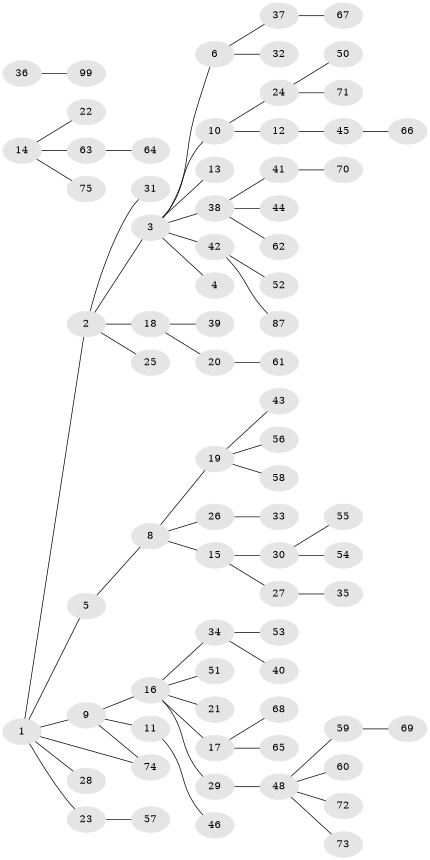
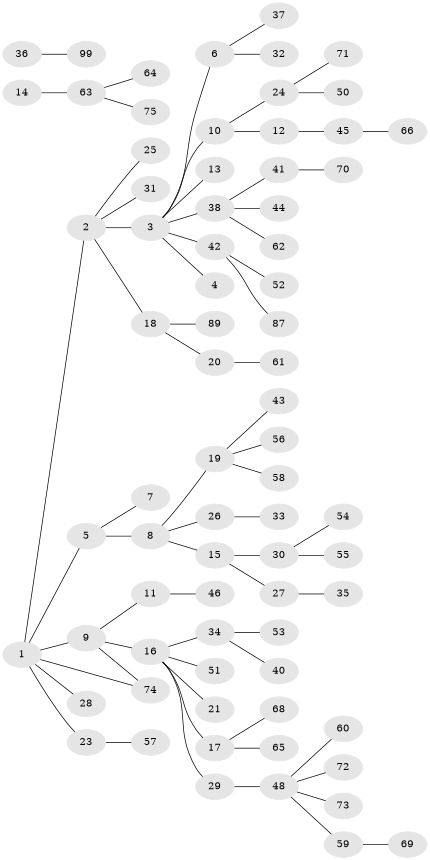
node "67": removed
node "22": removed
edge "14" -- "75": now "63" -- "75"
node "39": label "39" -> "89"
node "7": added
